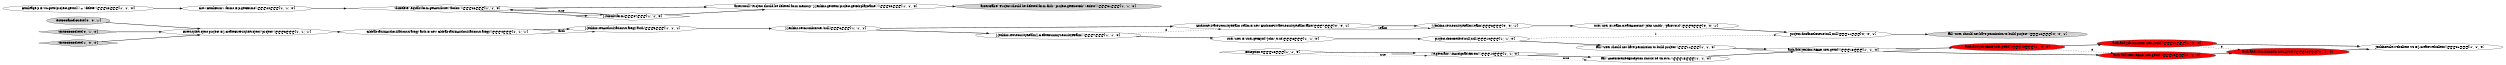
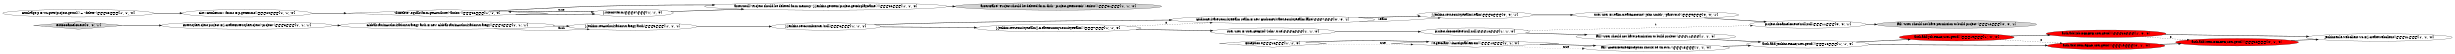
node "j.submit(form)@@@27@@@['1', '1', '0']": shape diamond -> ellipse
node "testDoCancelQueue['0', '0', '1']": shape ellipse -> diamond
node "testDoDoDelete['0', '1', '0']": removed
node "testDoDoDelete['1', '0', '0']": removed
node "auth.add(Jenkins.READ,user.getId())@@@18@@@['1', '1', '0']": shape diamond -> ellipse
